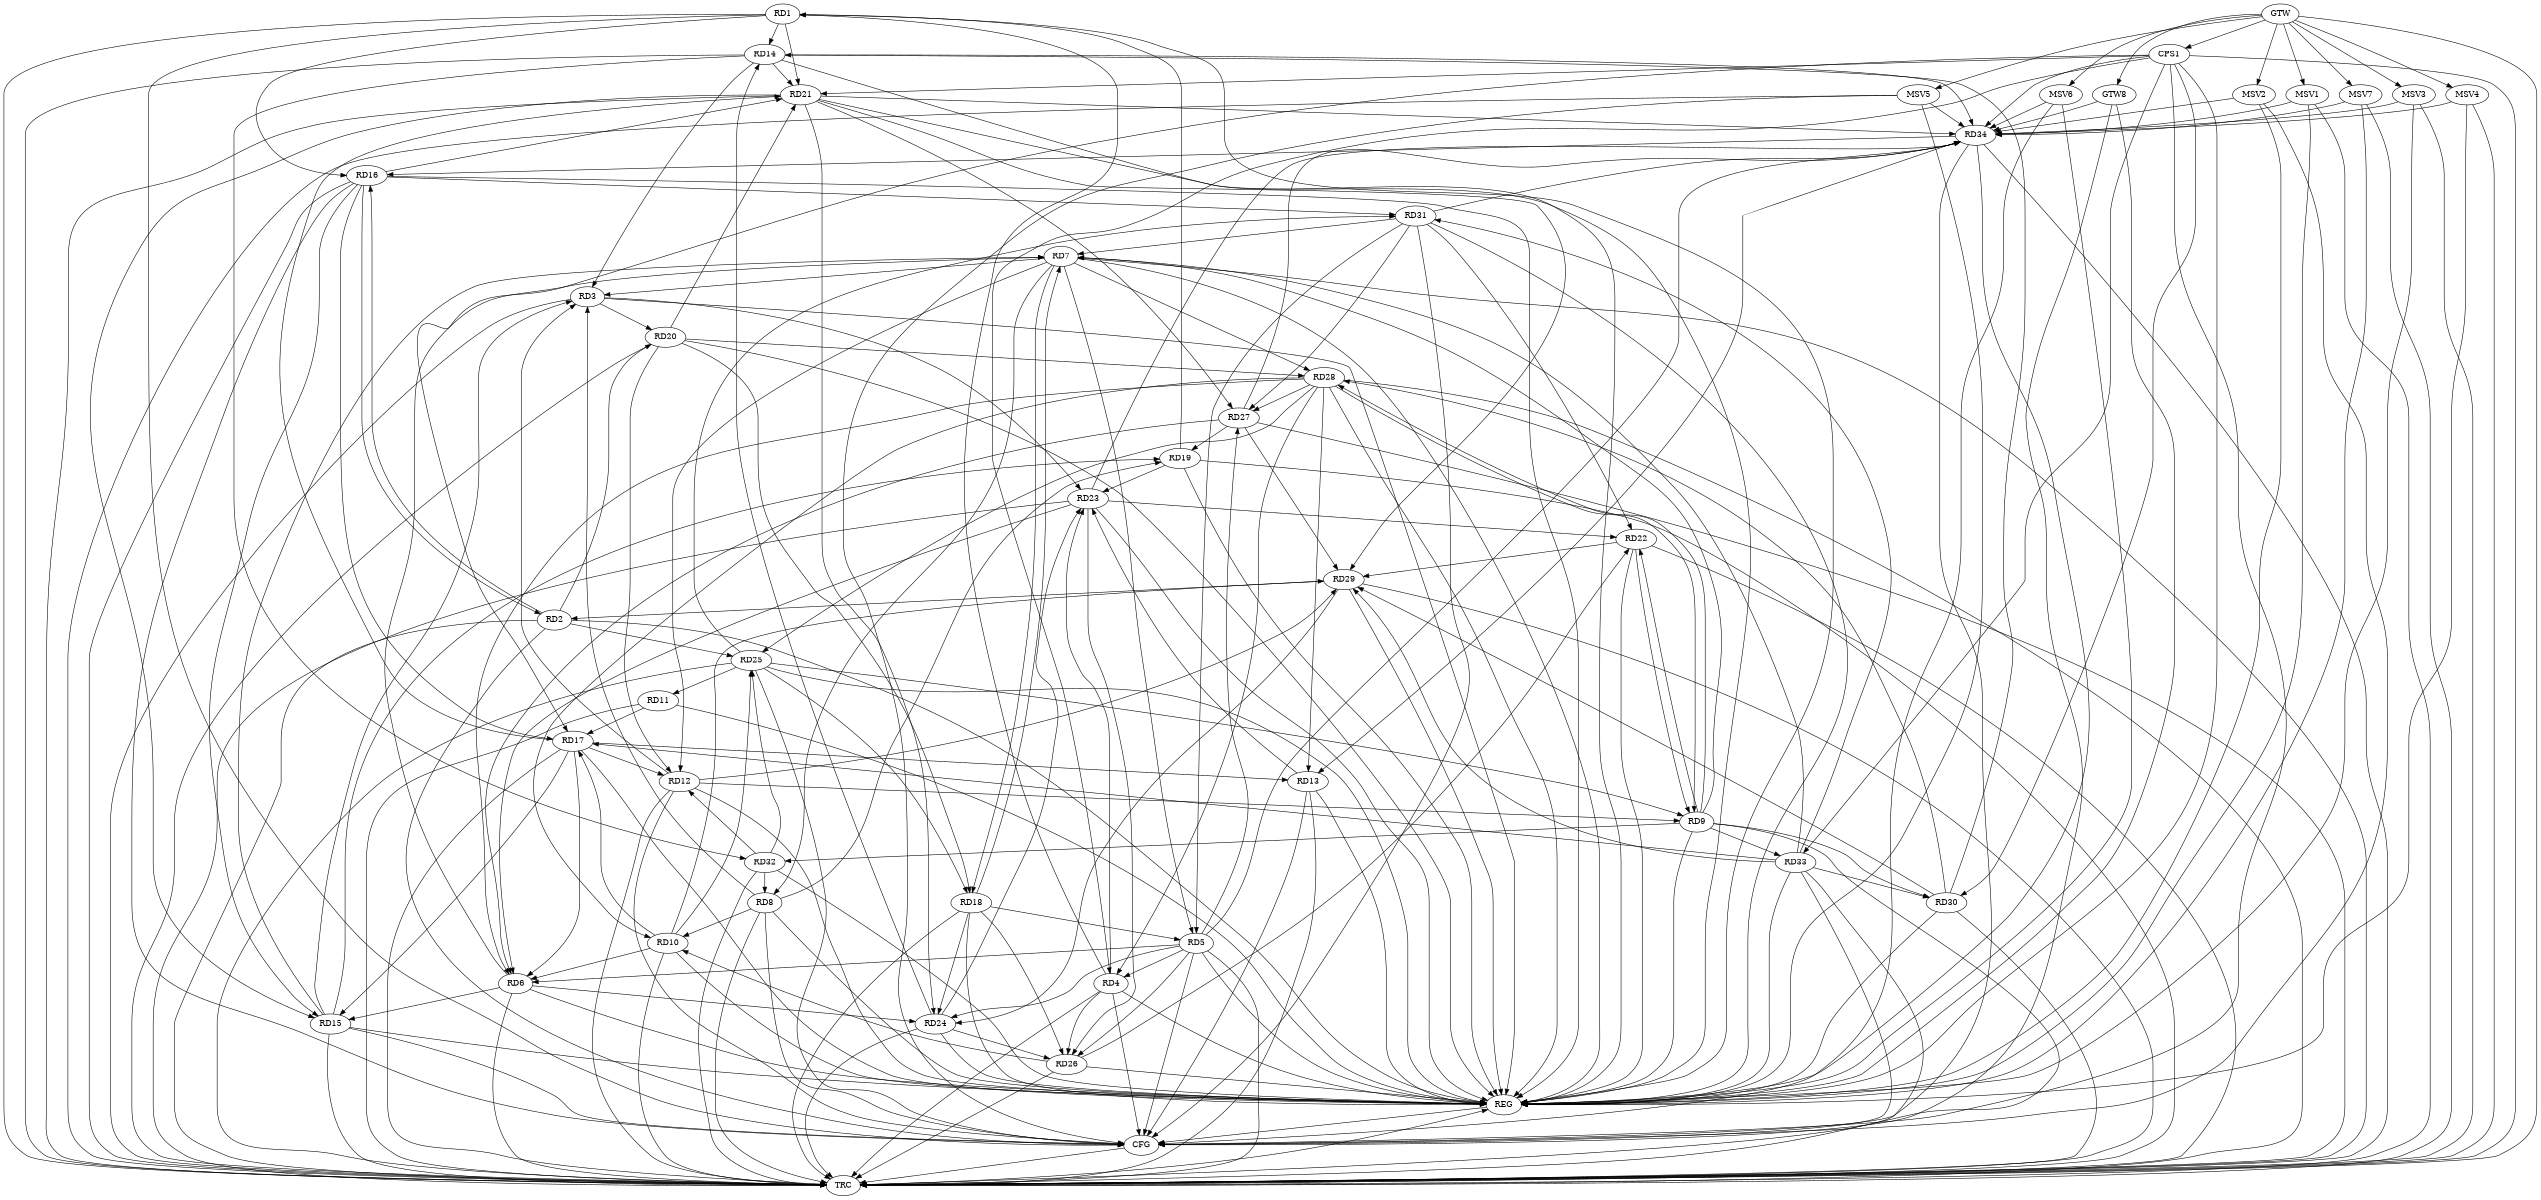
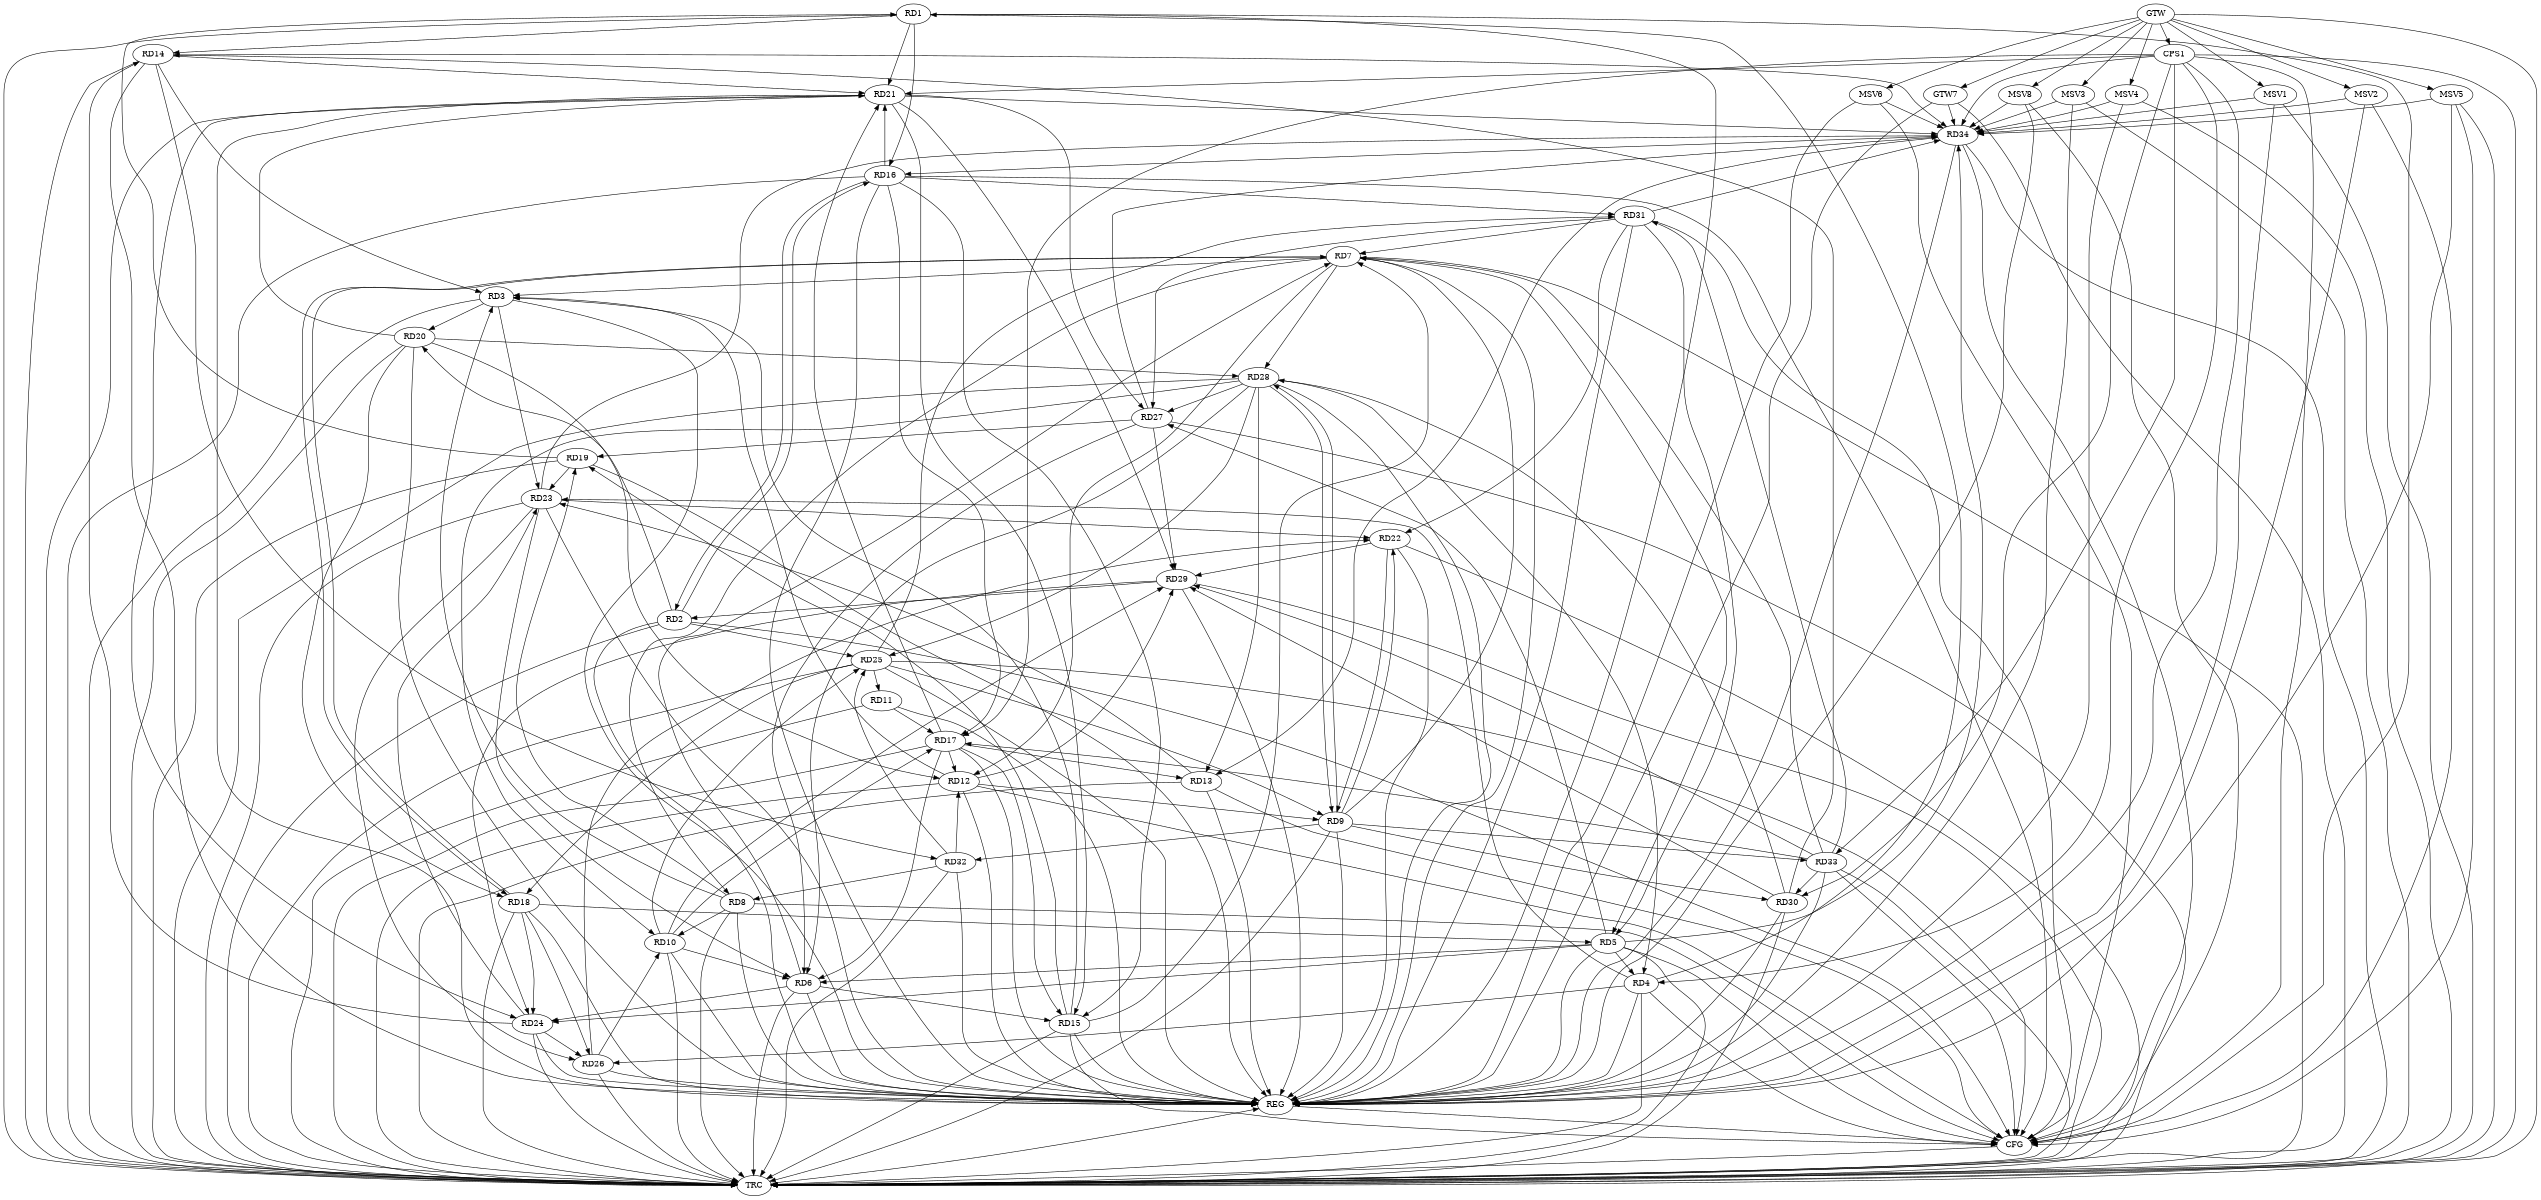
node "GTW8": label "GTW8" -> "MSV8"
node "MSV7": label "MSV7" -> "GTW7"
edge "RD5" -> "RD26": removed
